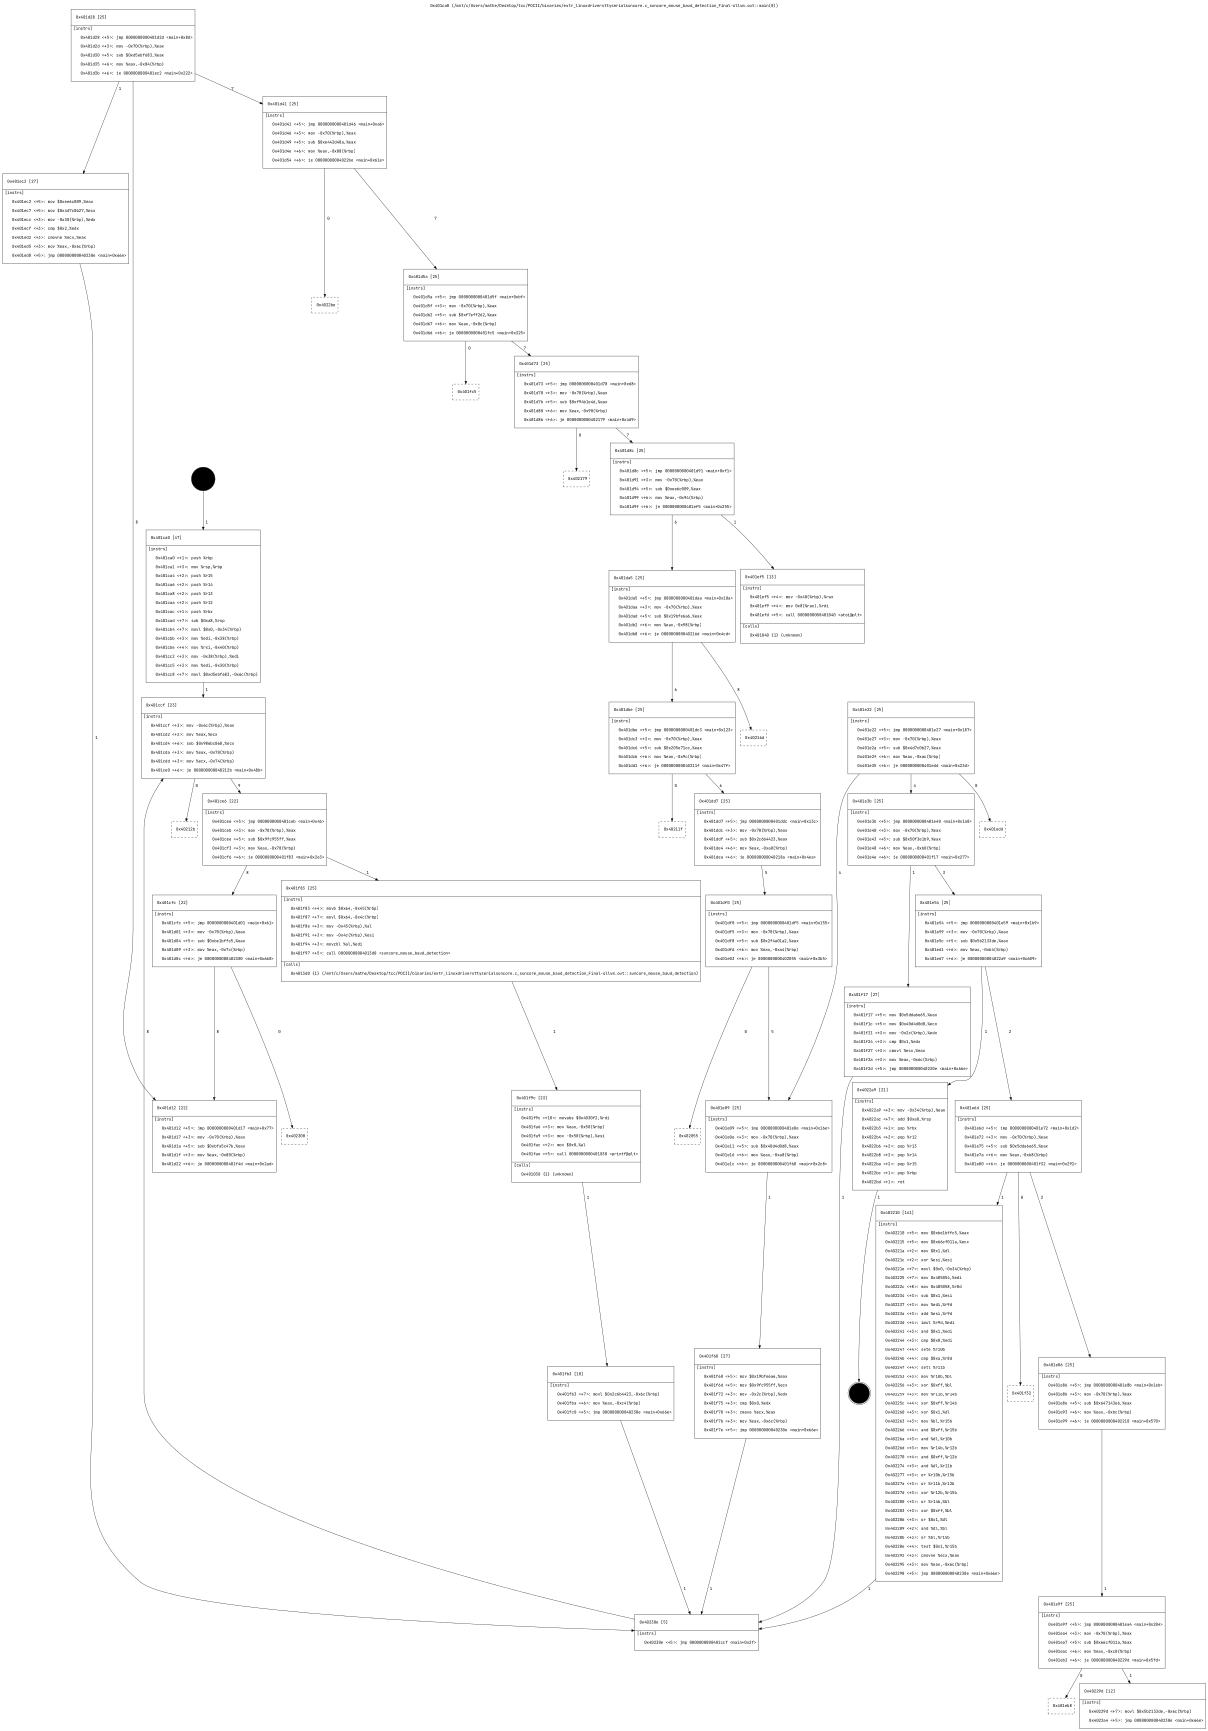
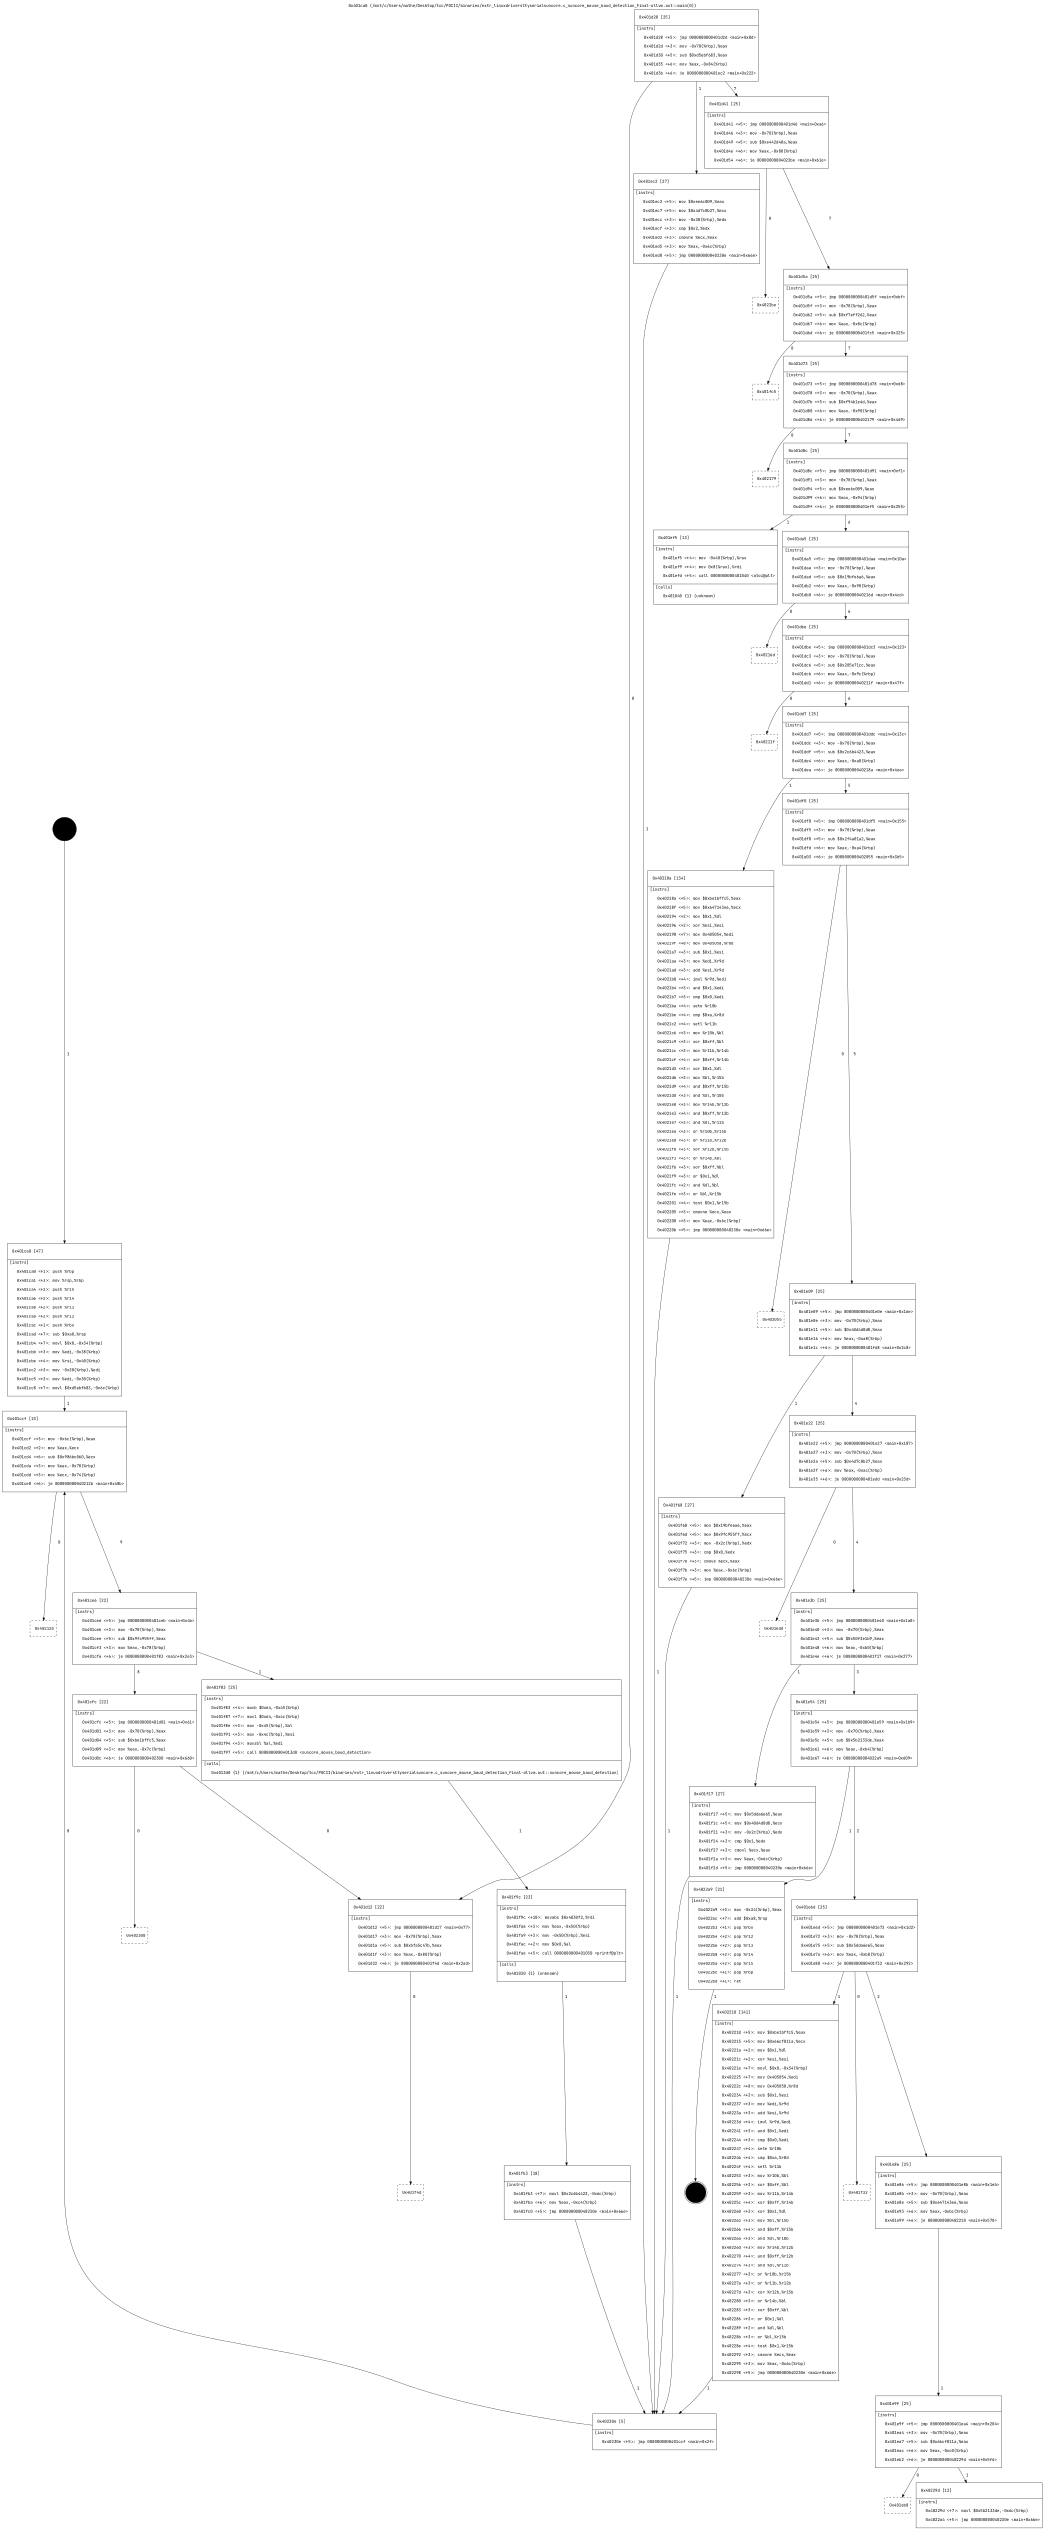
edge "0x401e22 [25]" -> "0x401e09 [25]": reversed
node "0x40218a [134]": added
node "0x401f4d": added
